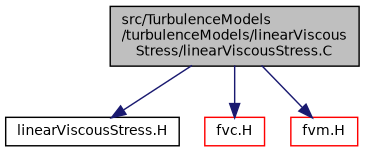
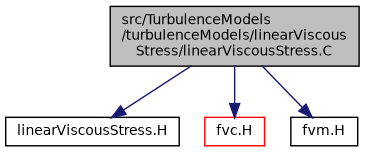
node "fvm.H": color red -> black
